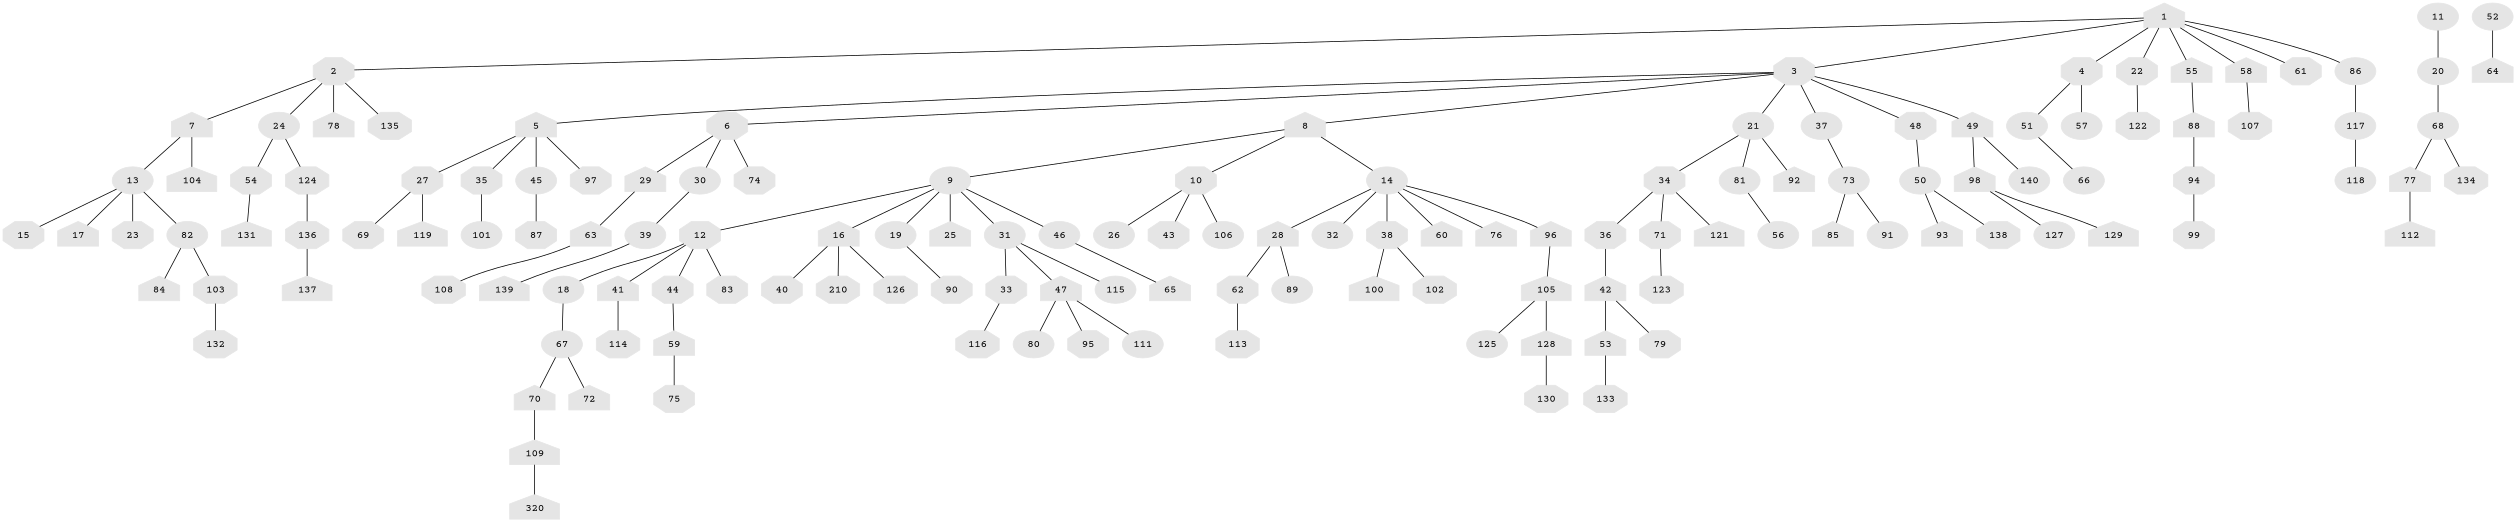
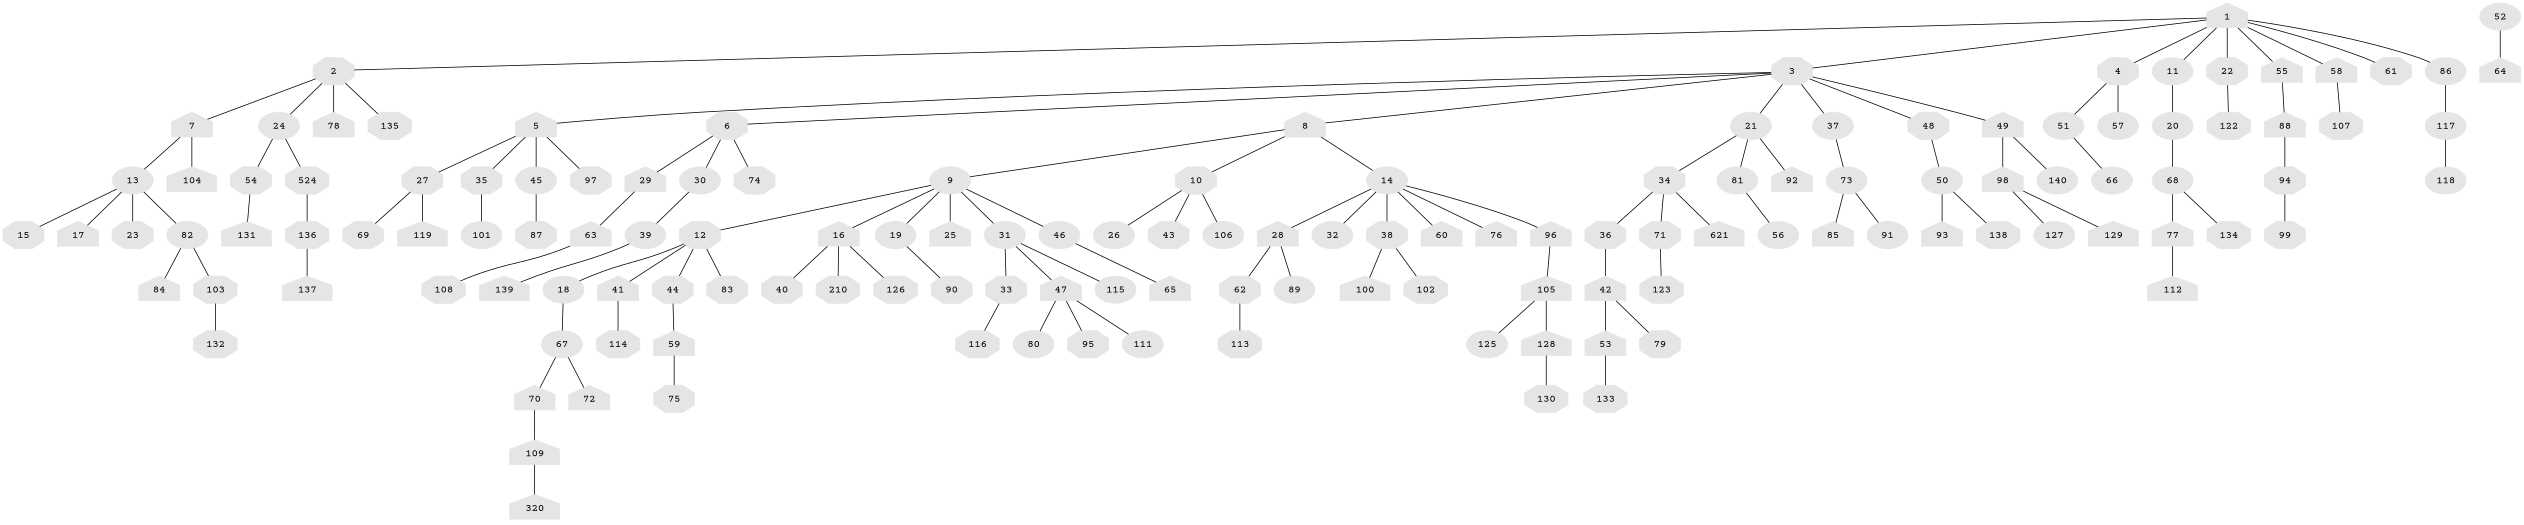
edge "1" -- "11": added
node "124": label "124" -> "524"
node "121": label "121" -> "621"
